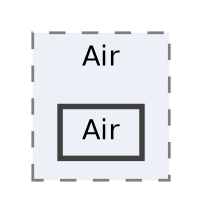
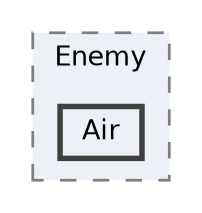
cluster "Air": label "Air" -> "Enemy"
